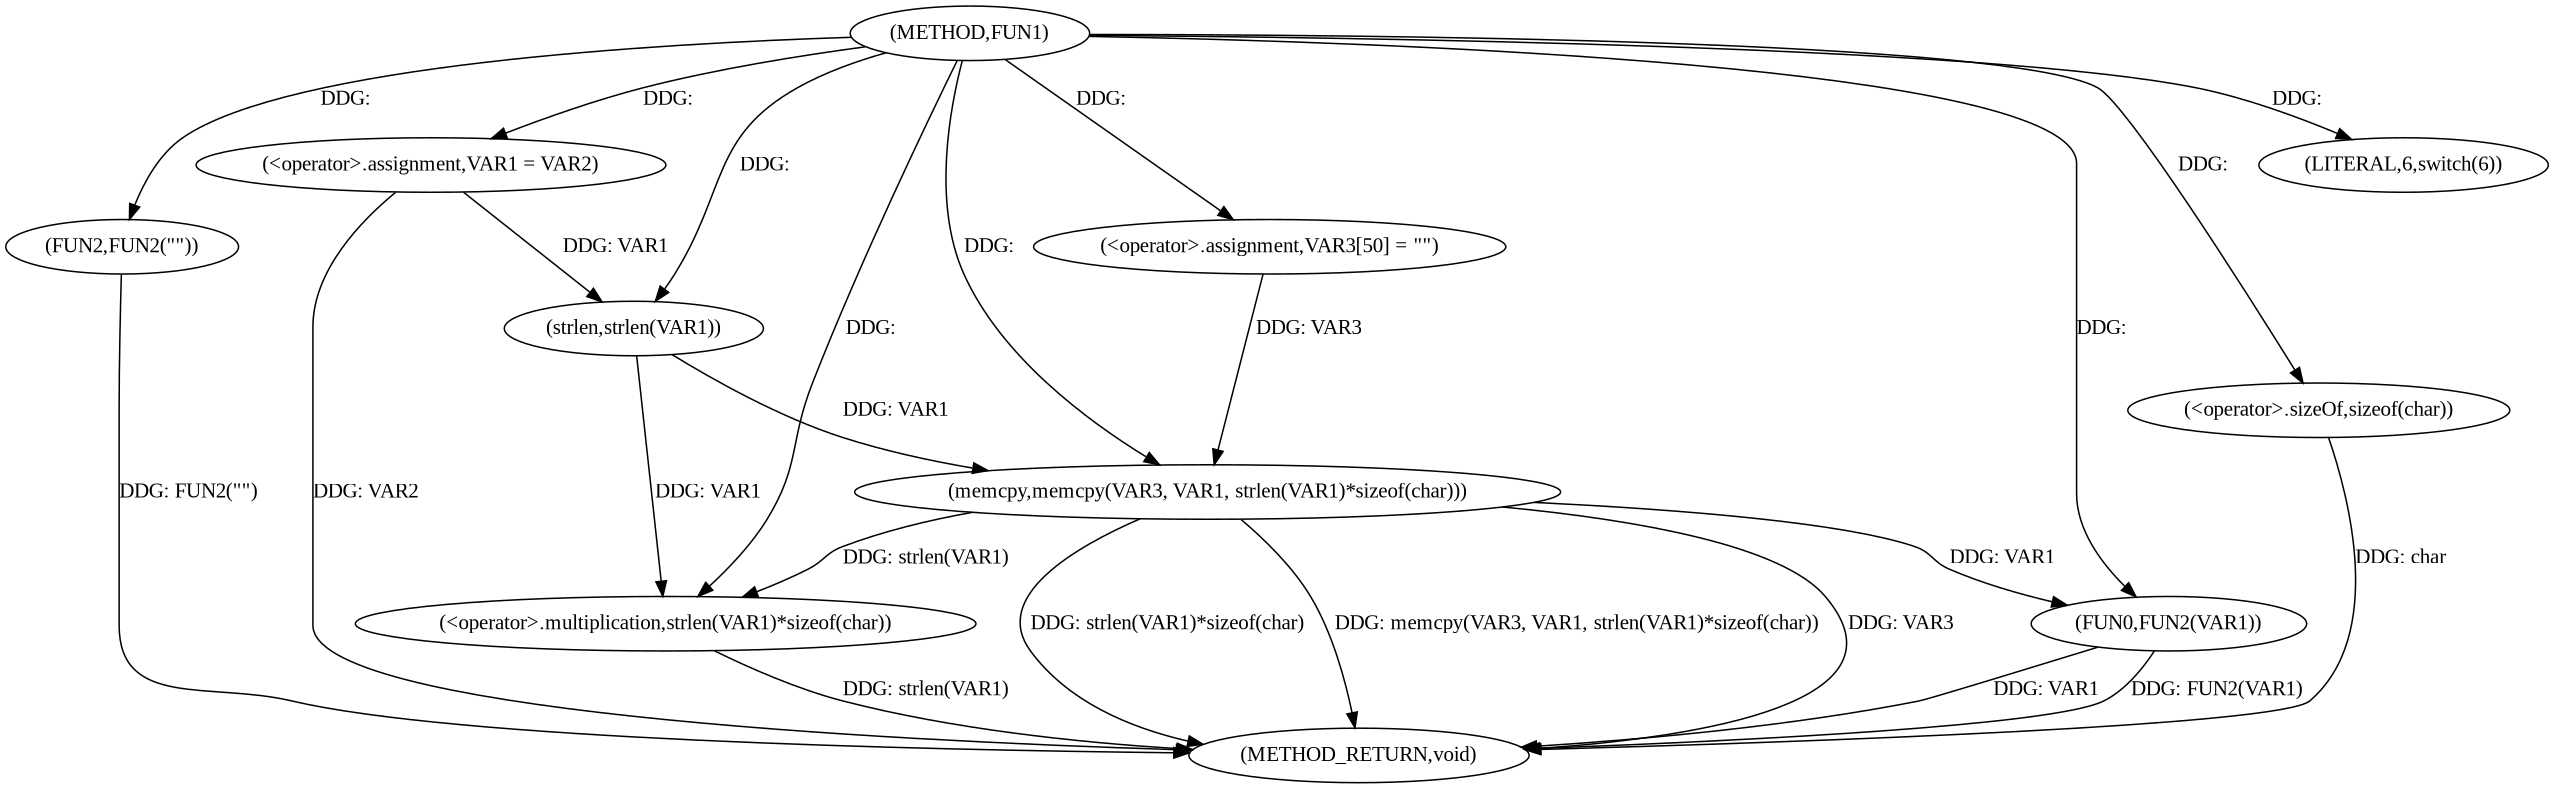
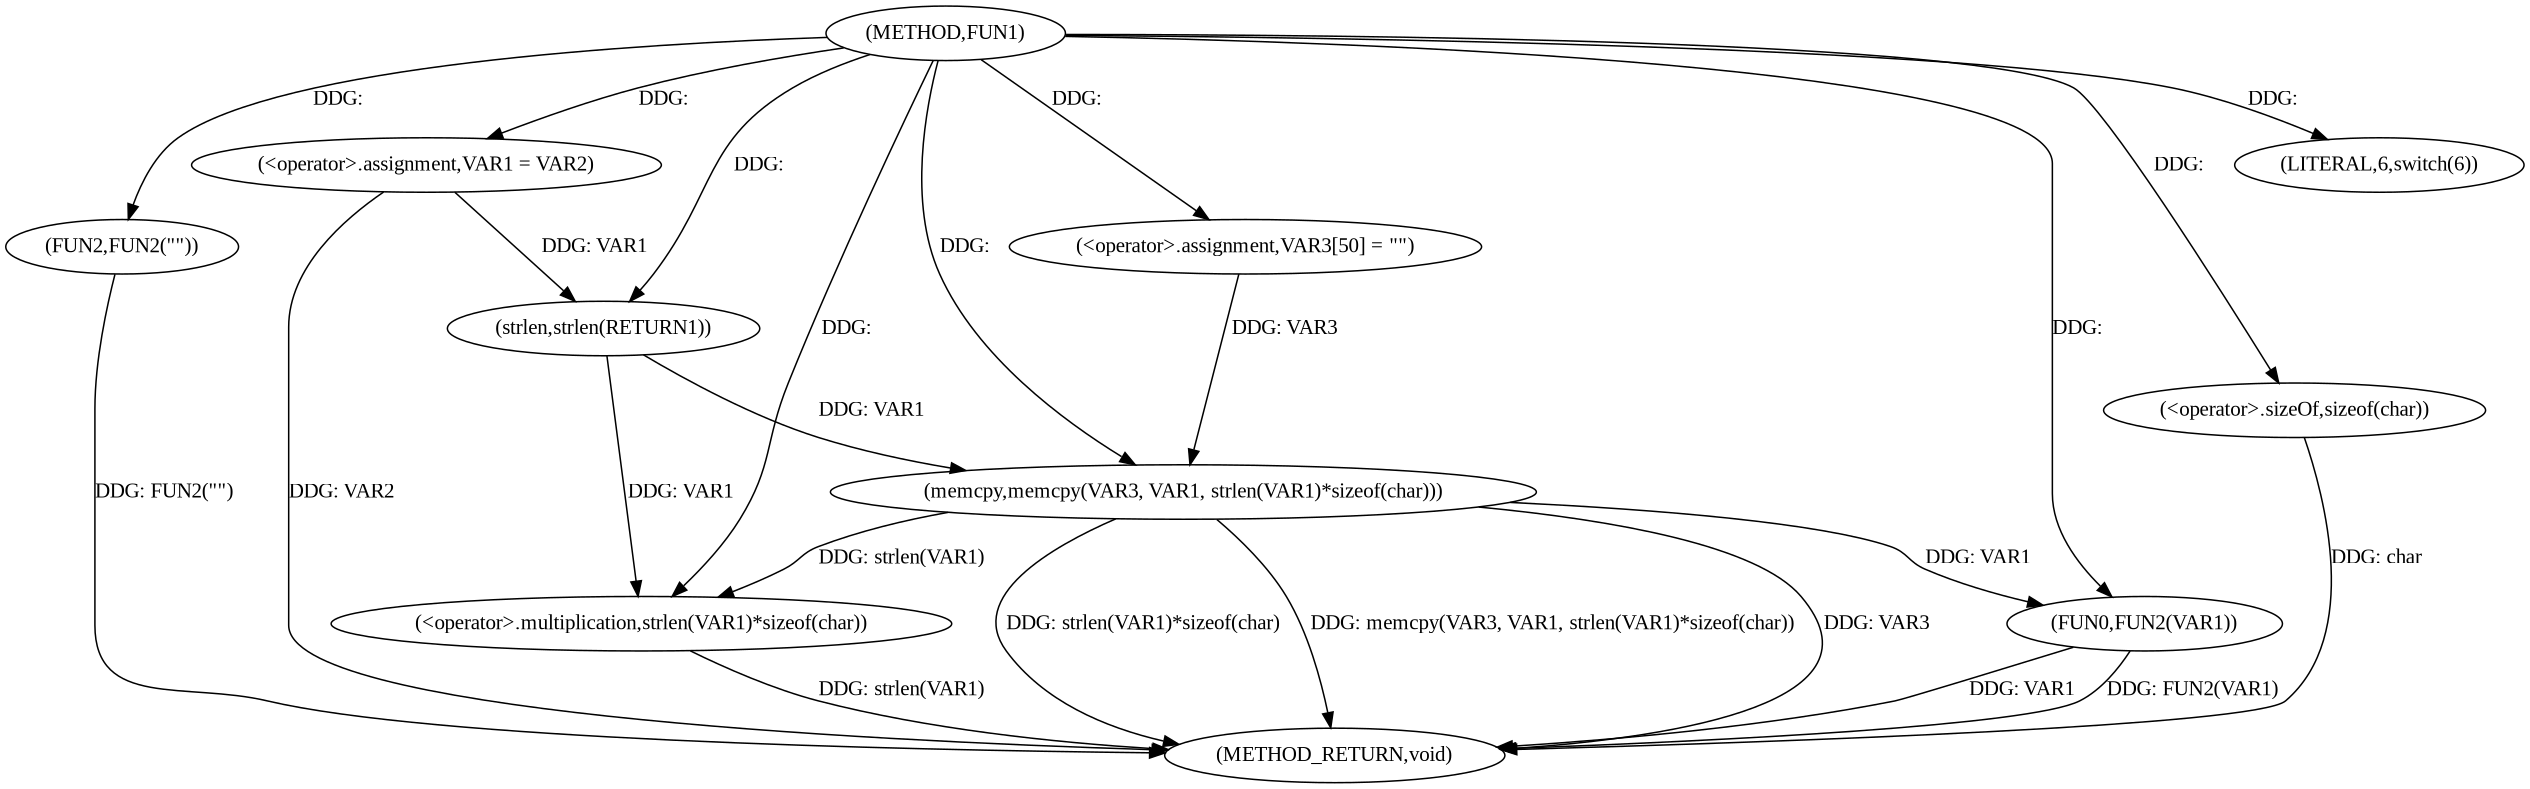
node "(strlen,strlen(VAR1))": label "(strlen,strlen(VAR1))" -> "(strlen,strlen(RETURN1))"
